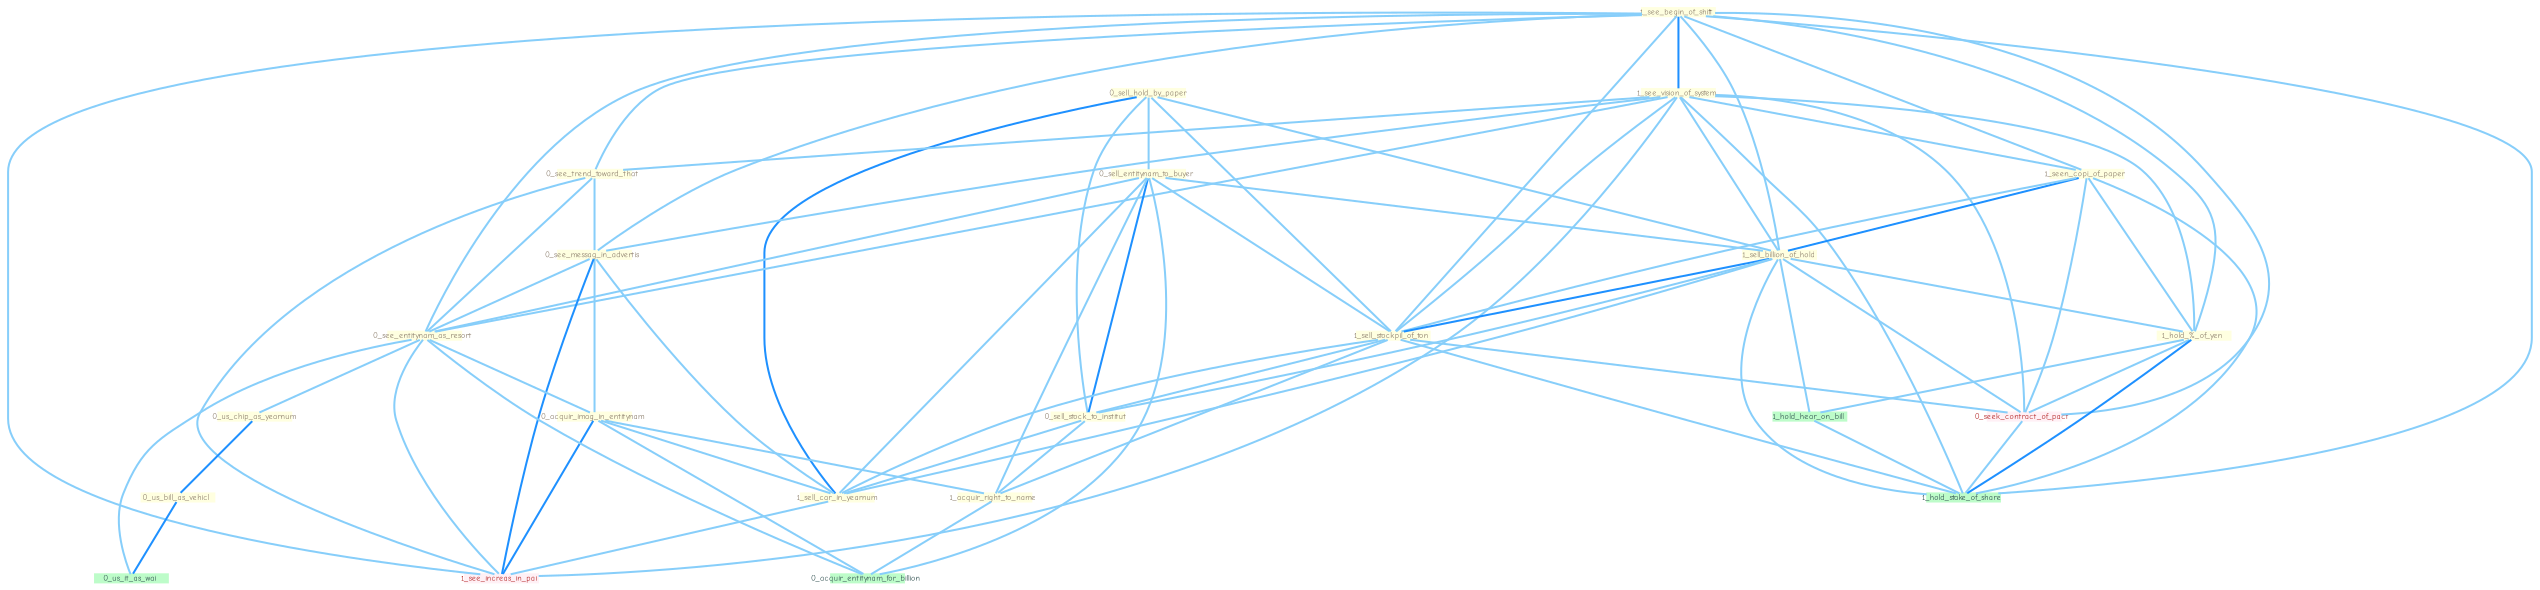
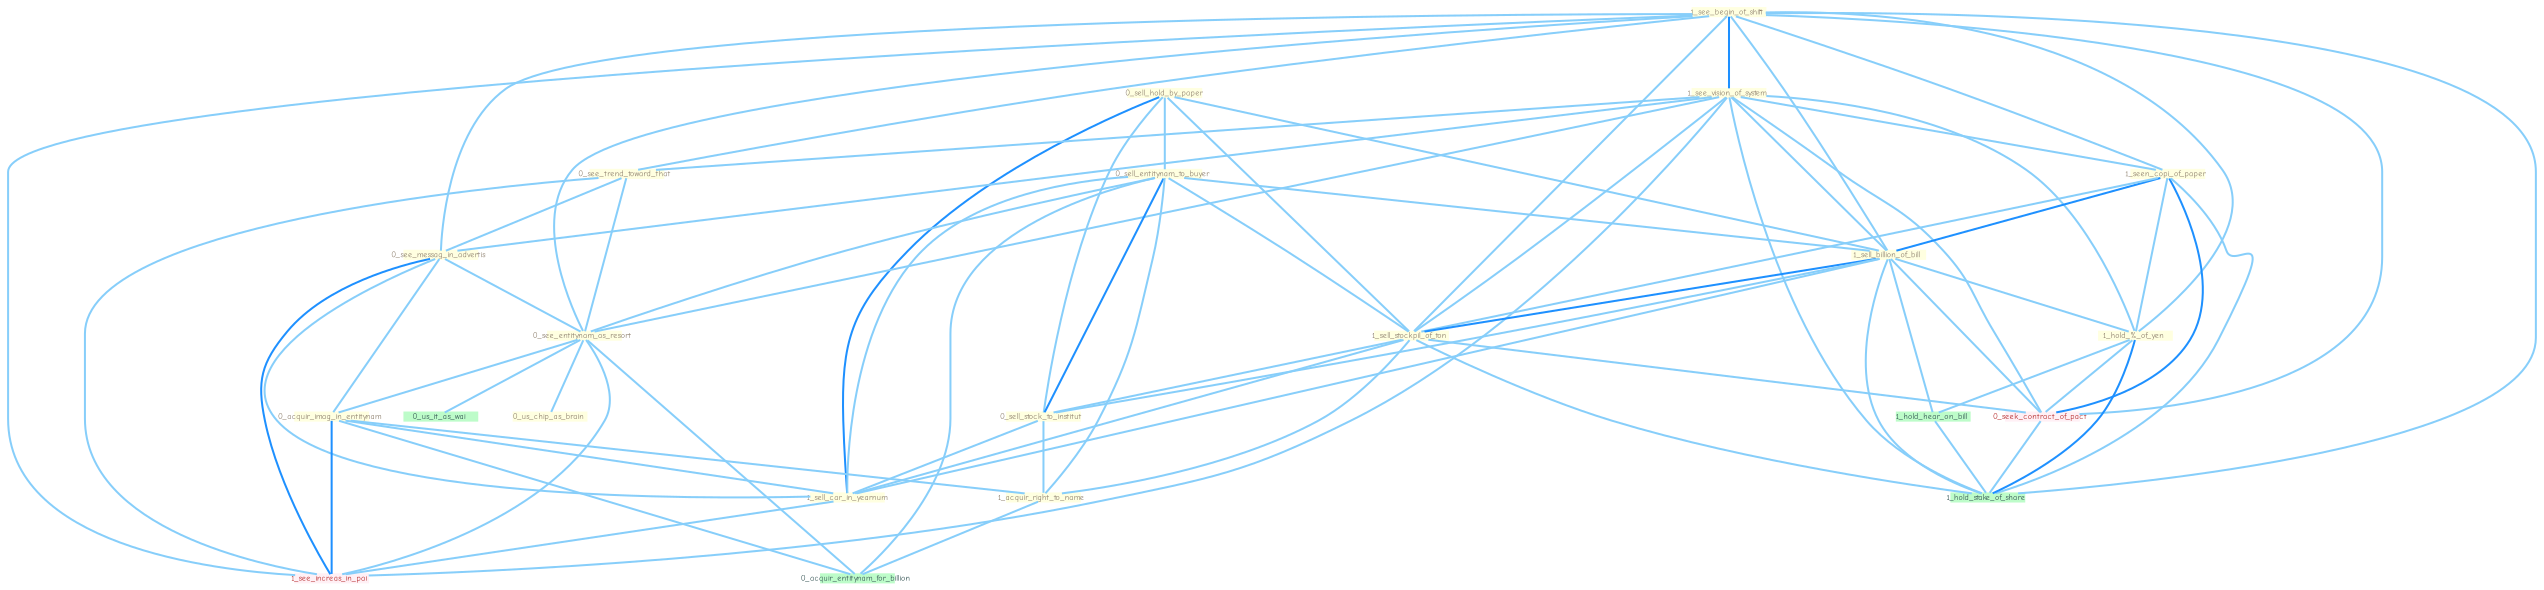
node "1_sell_billion_of_hold": label "1_sell_billion_of_hold" -> "1_sell_billion_of_bill"
edge "1_seen_copi_of_paper" -- "0_seek_contract_of_pact": color #87cefa -> #1e90ff
node "0_us_chip_as_yearnum": label "0_us_chip_as_yearnum" -> "0_us_chip_as_brain"
node "0_us_bill_as_vehicl": removed
